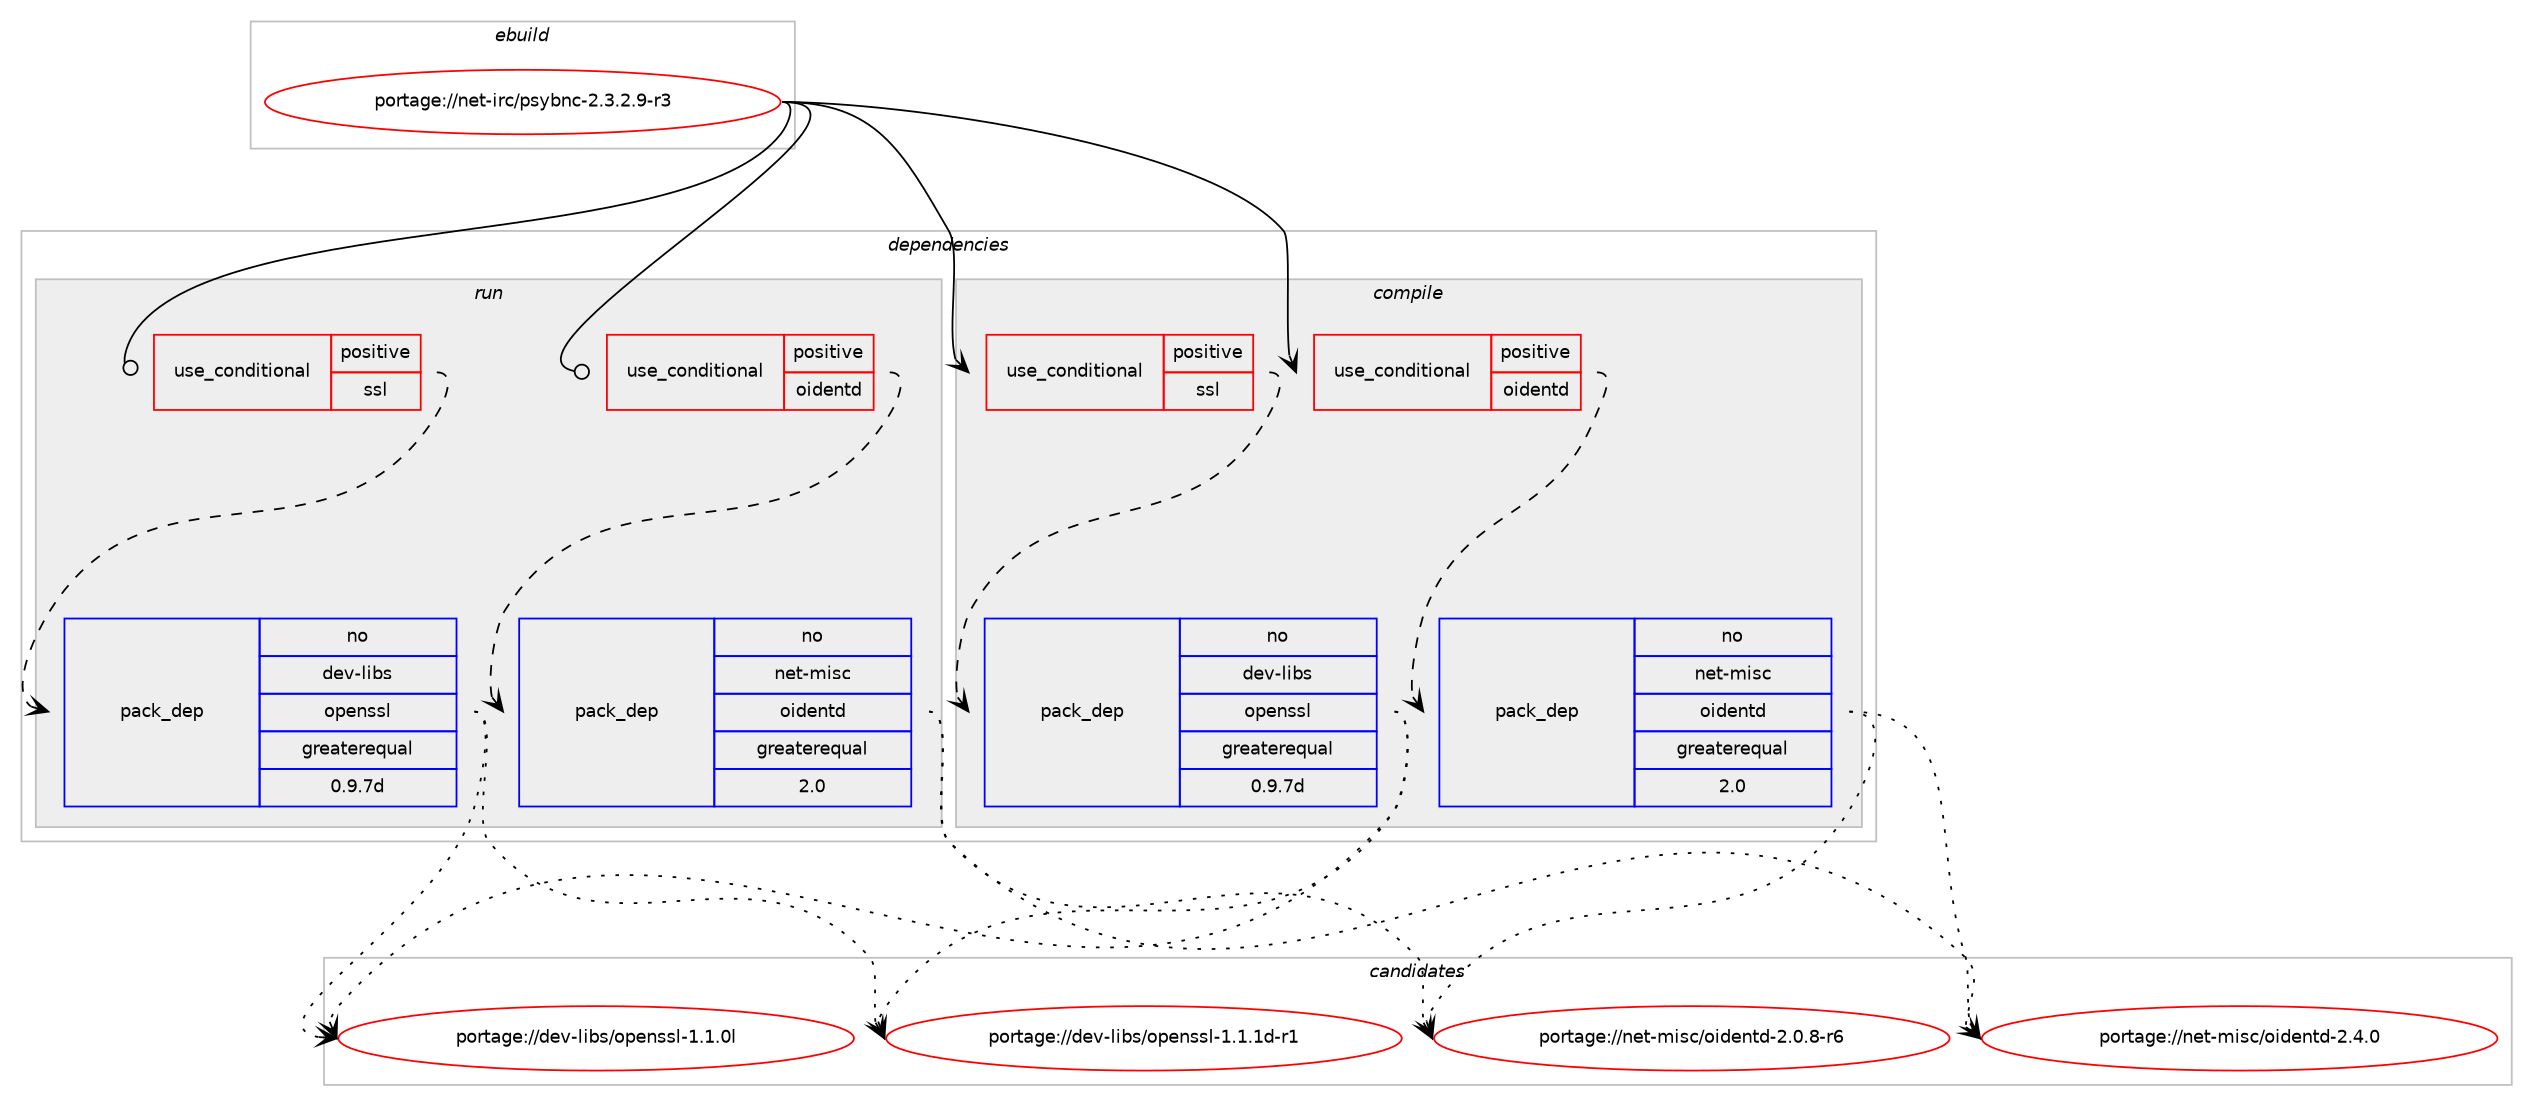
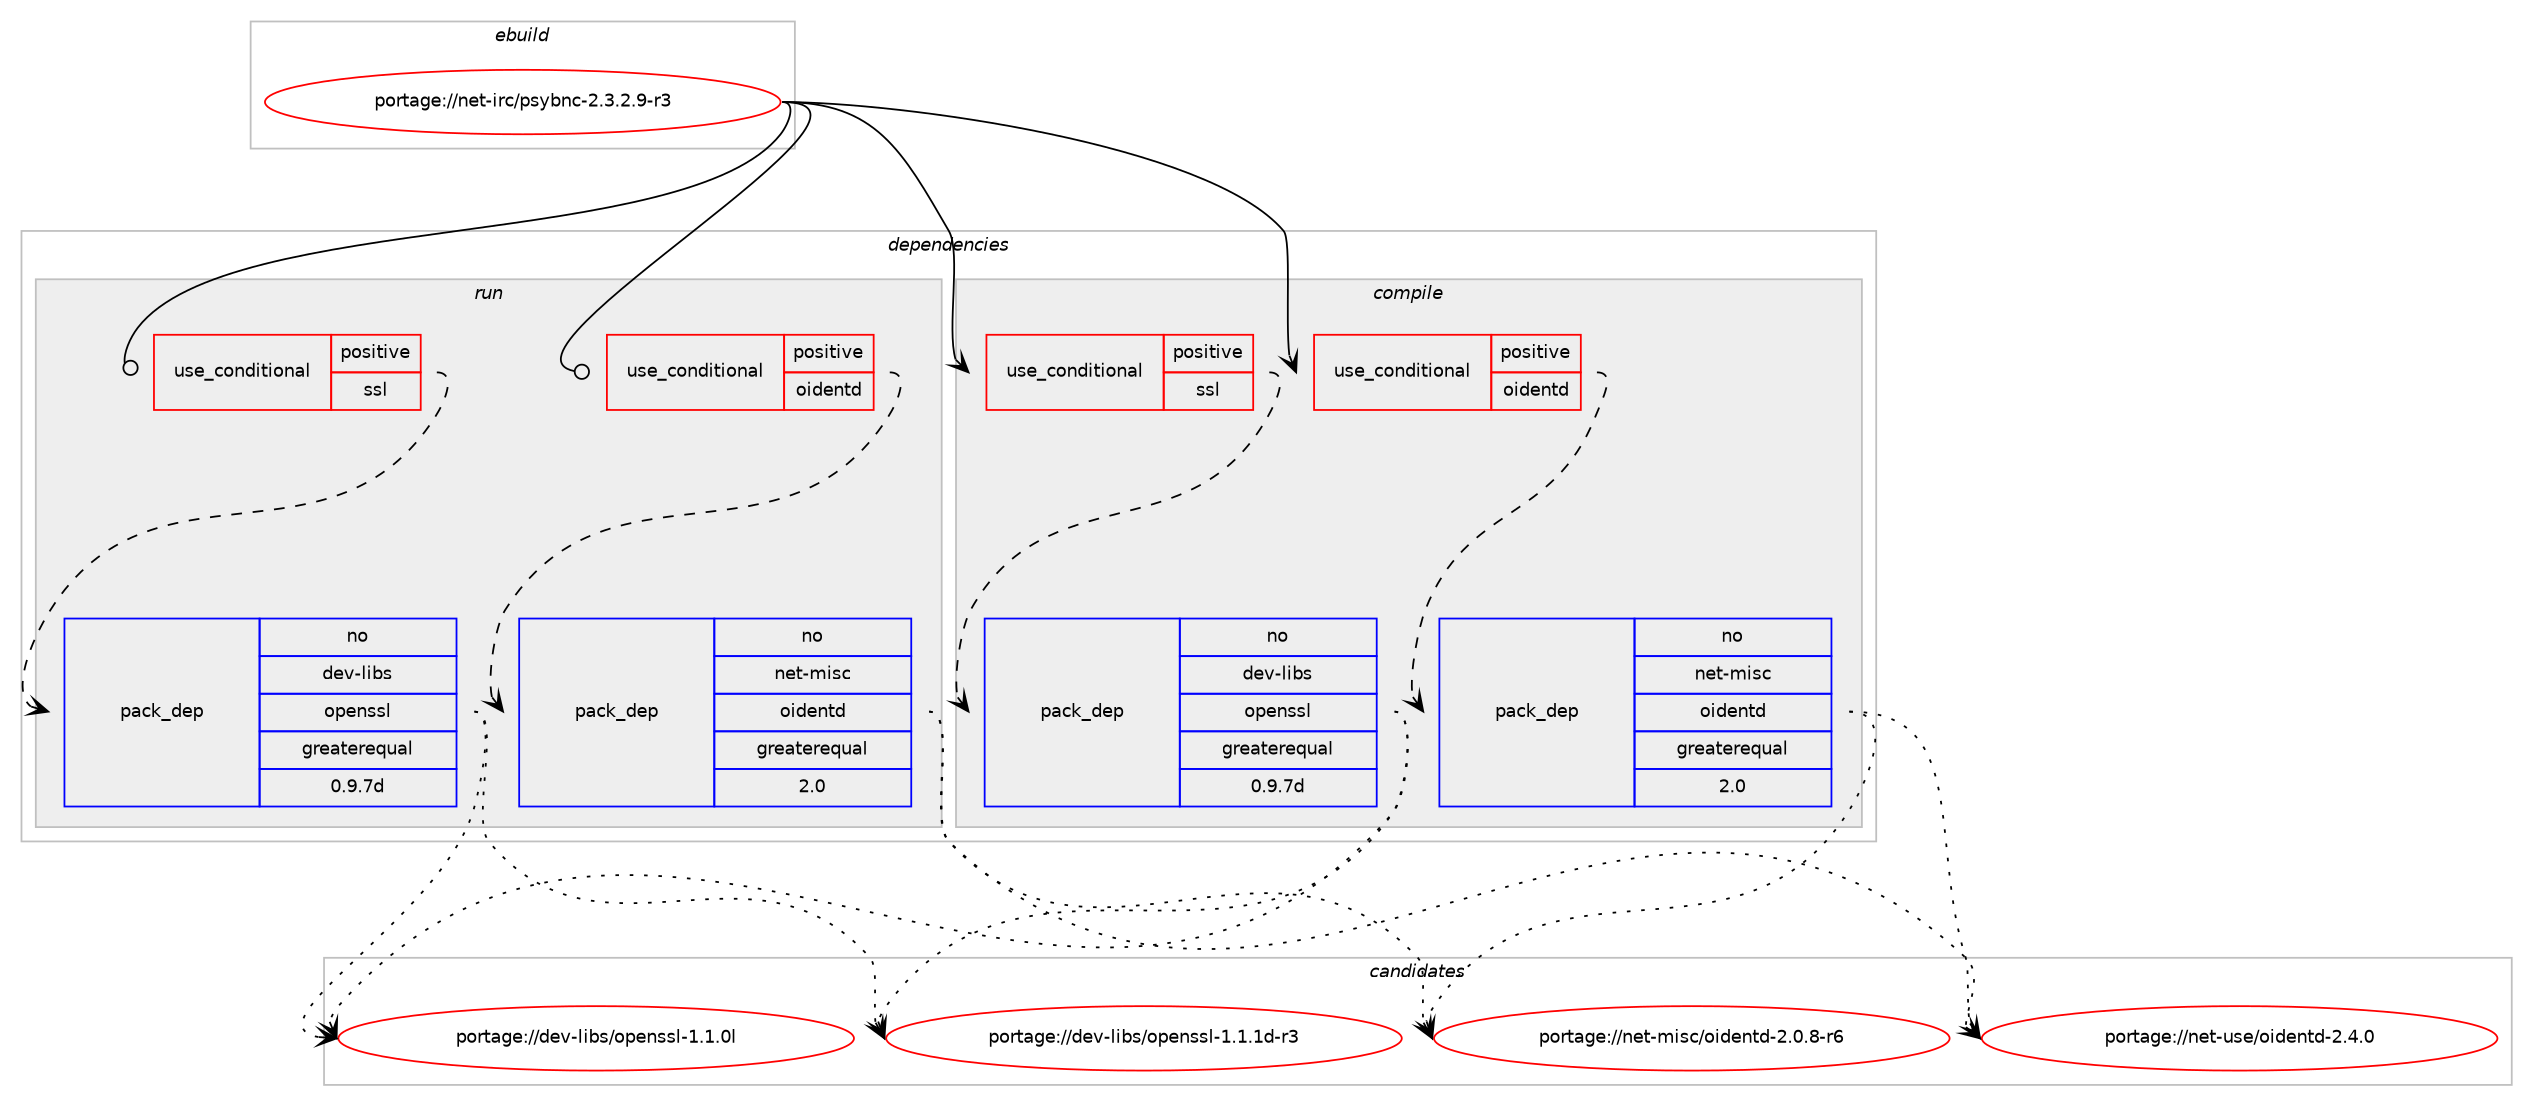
node "portage://dev-libs/openssl-1.1.1d-r1": label "portage://dev-libs/openssl-1.1.1d-r1" -> "portage://dev-libs/openssl-1.1.1d-r3"
node "portage://net-misc/oidentd-2.4.0": label "portage://net-misc/oidentd-2.4.0" -> "portage://net-use/oidentd-2.4.0"
